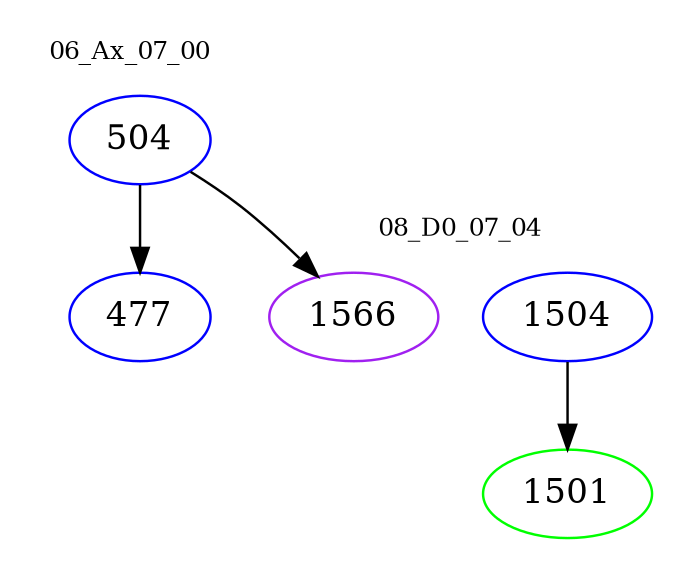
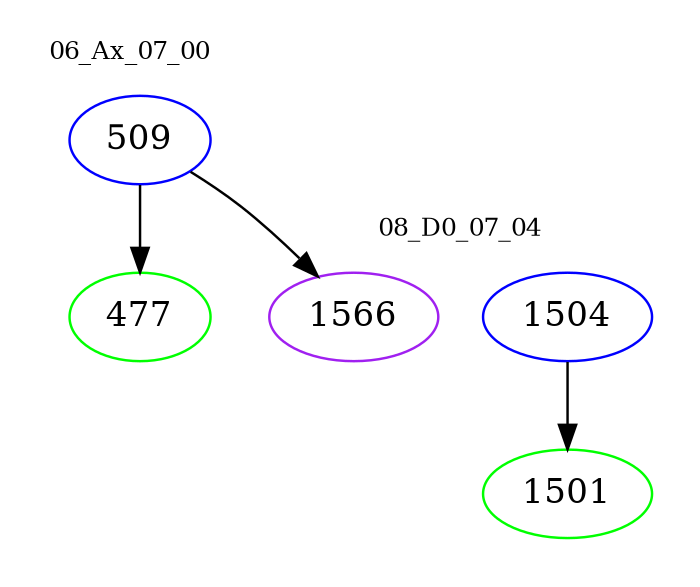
node "504": label "504" -> "509"
node "477": color blue -> green
